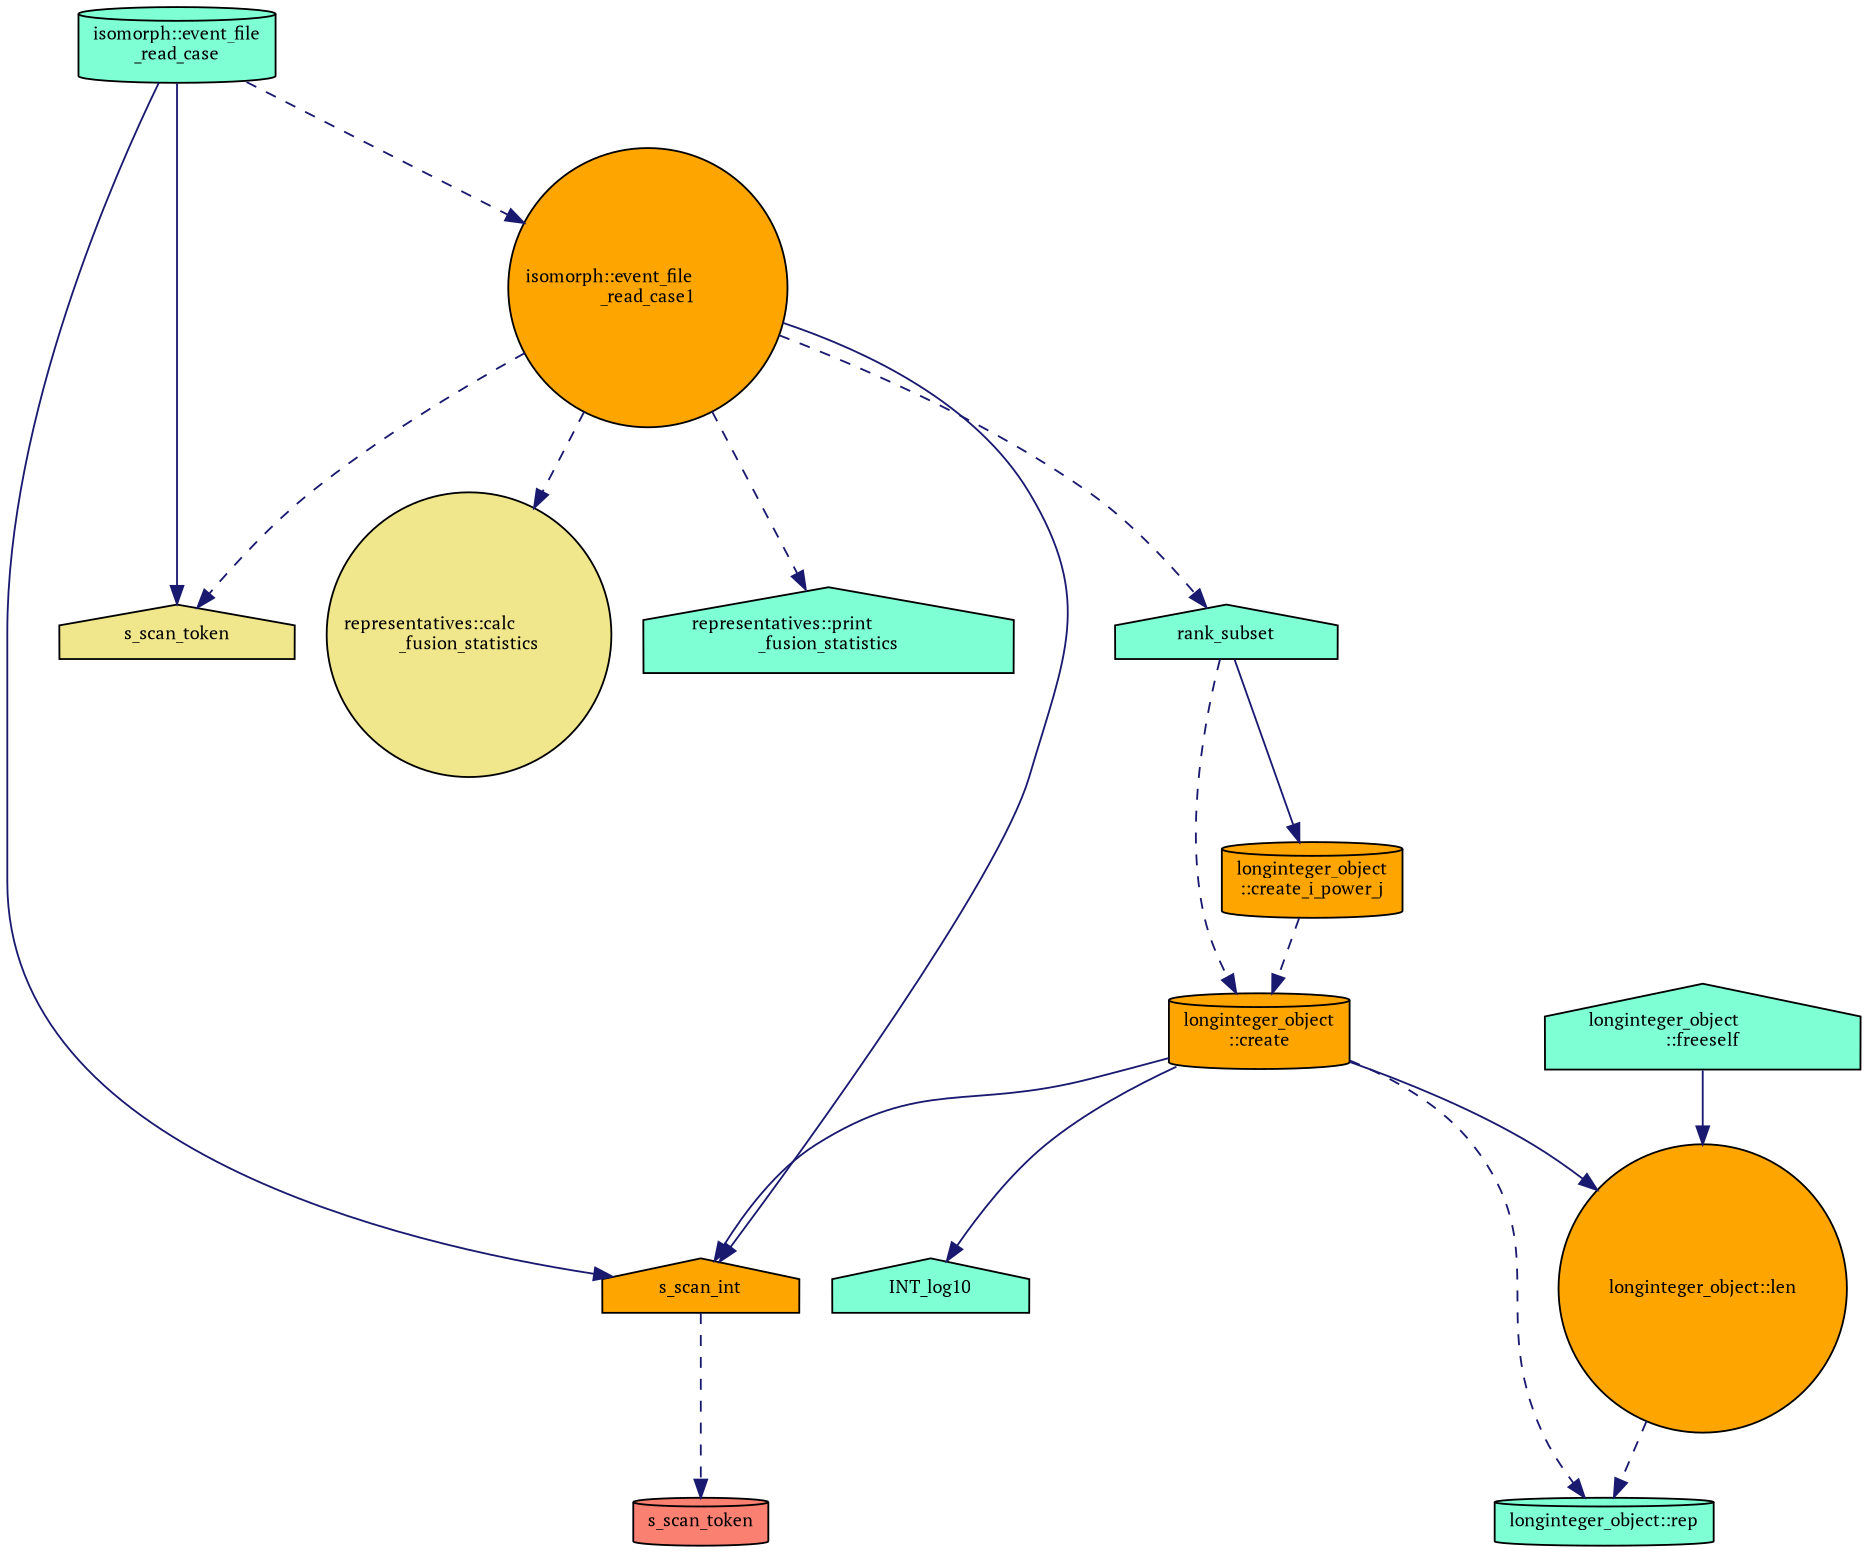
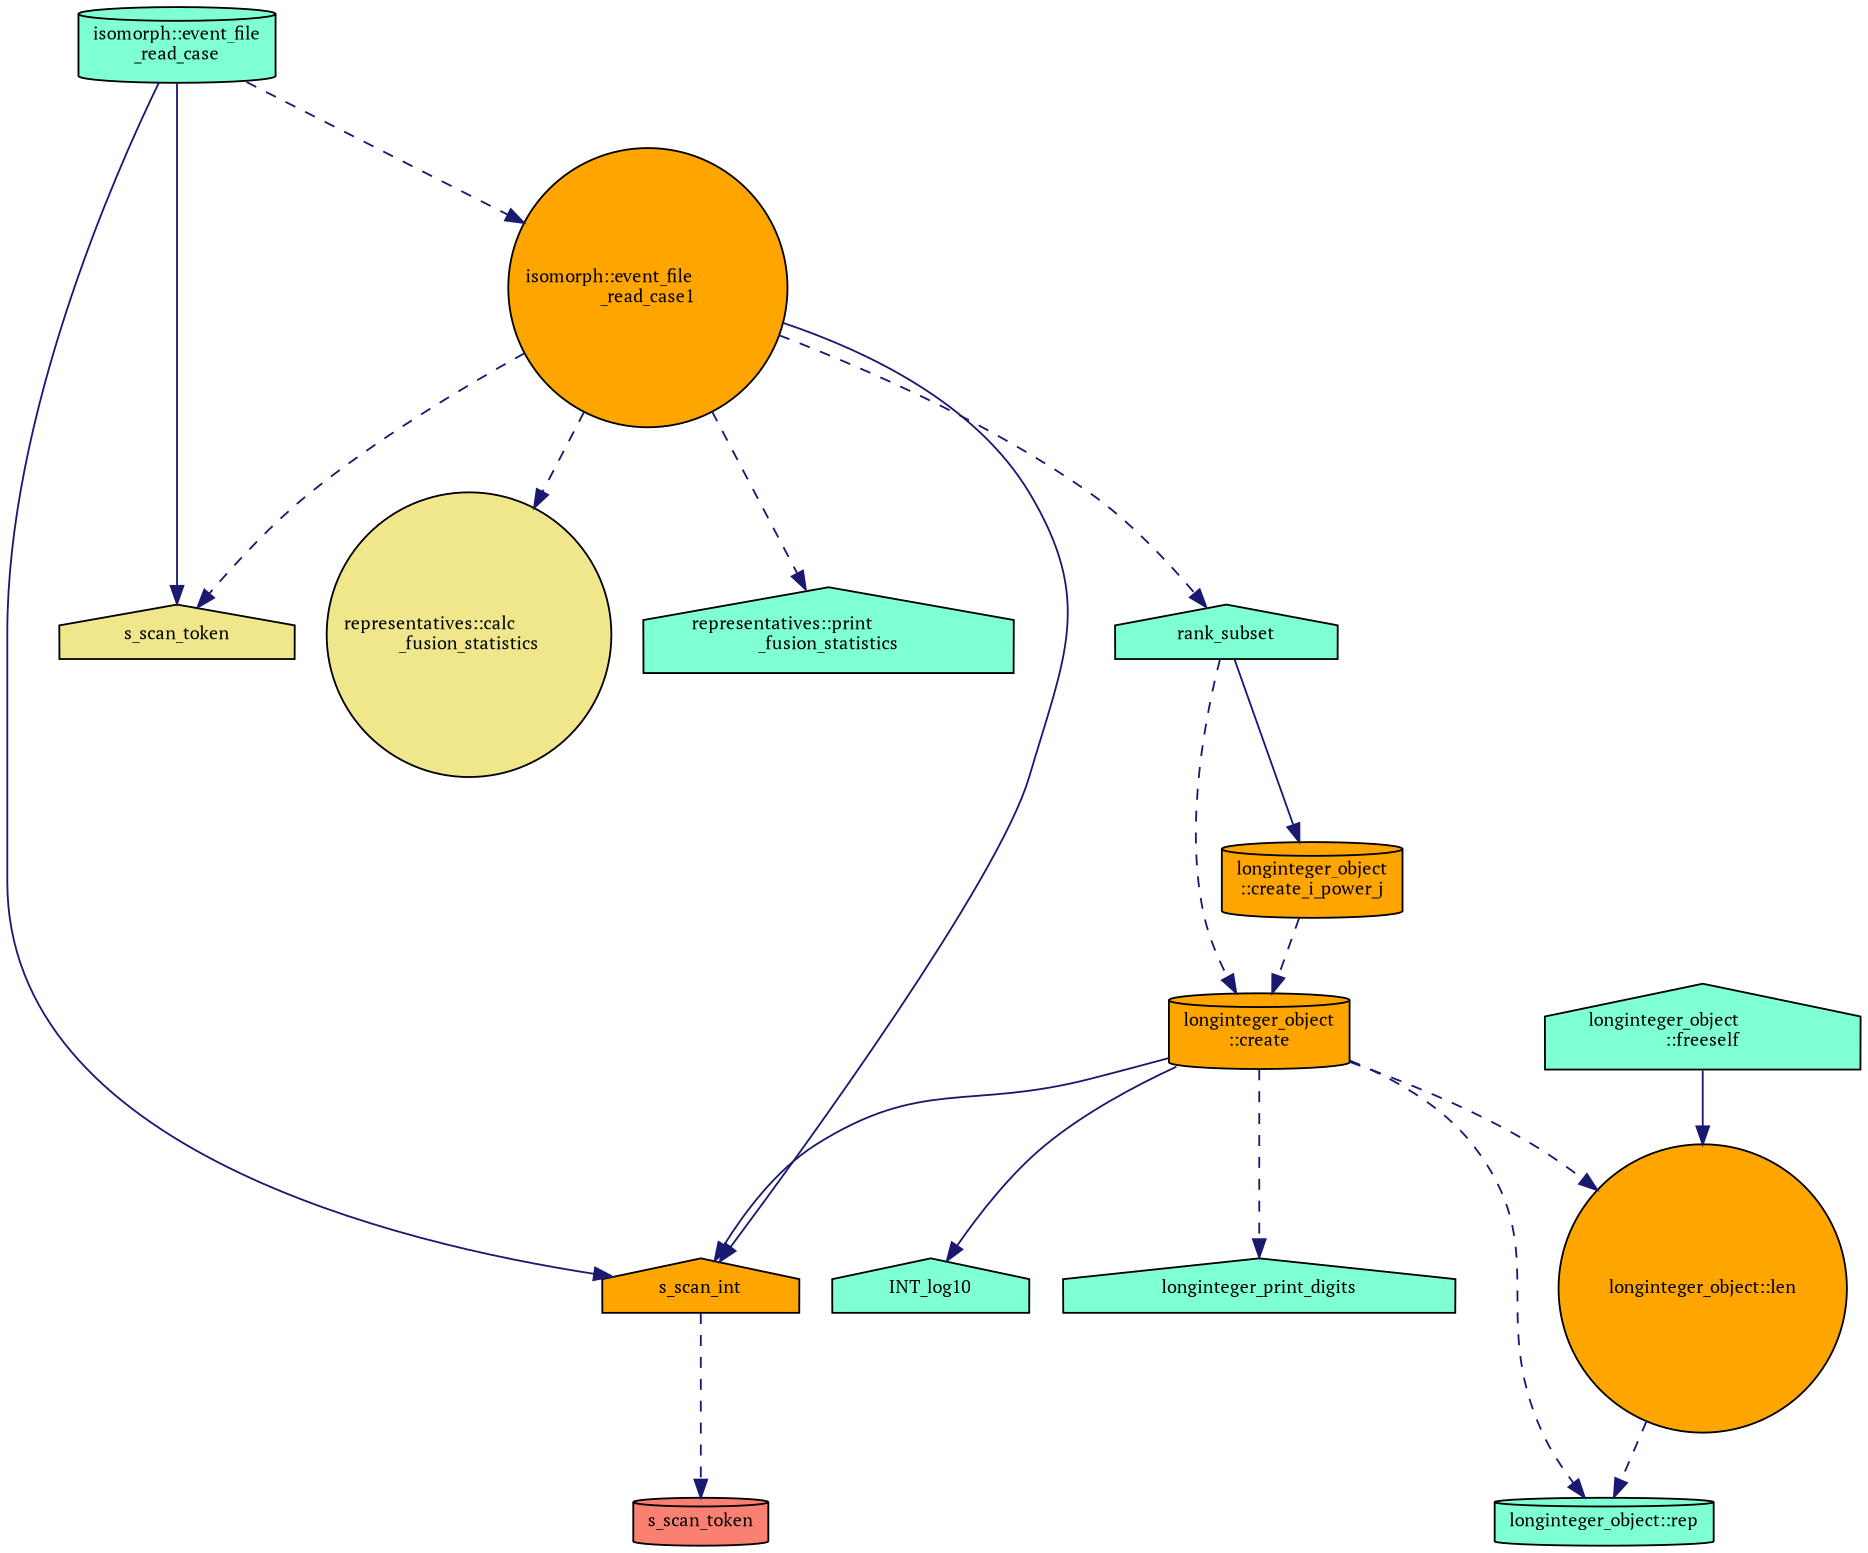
edge "longinteger_object ::create" -> "longinteger_object::len": style solid -> dashed
node "longinteger_print_digits": added
